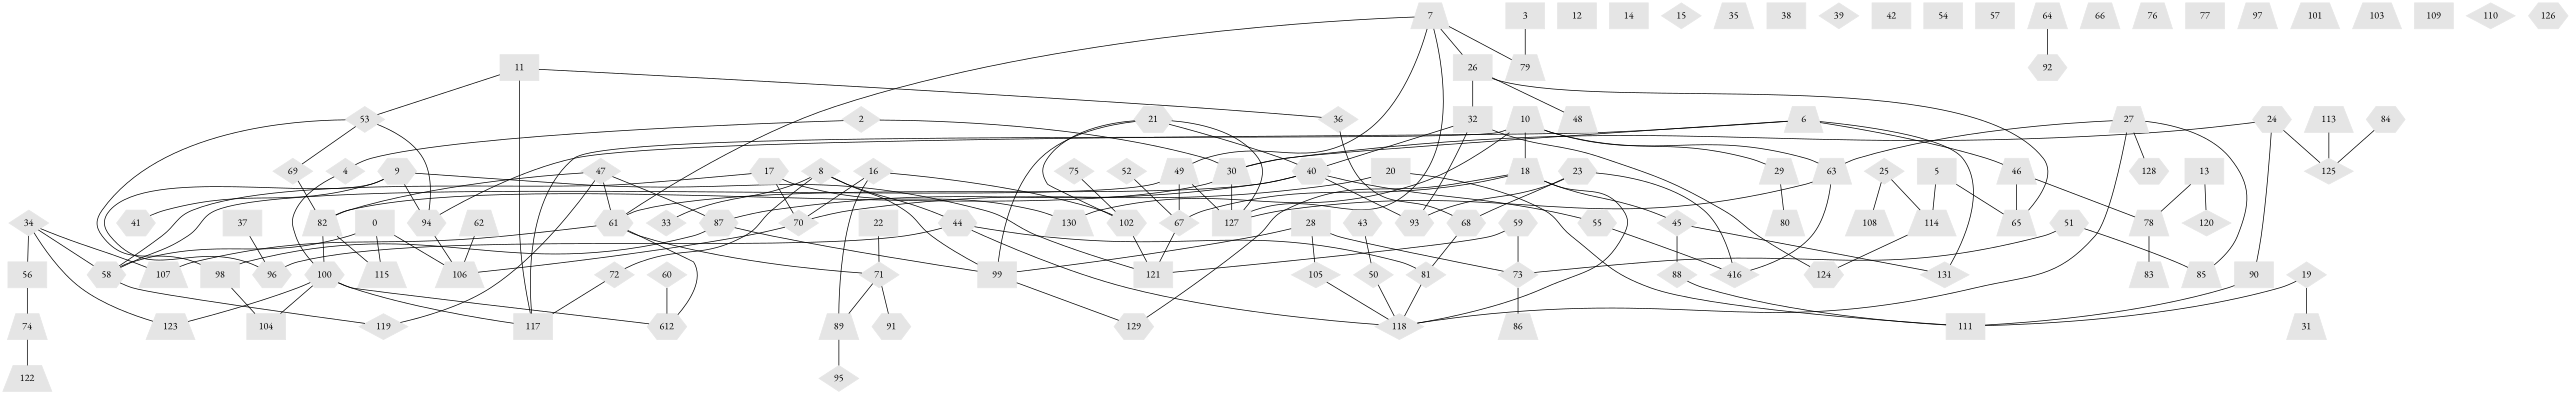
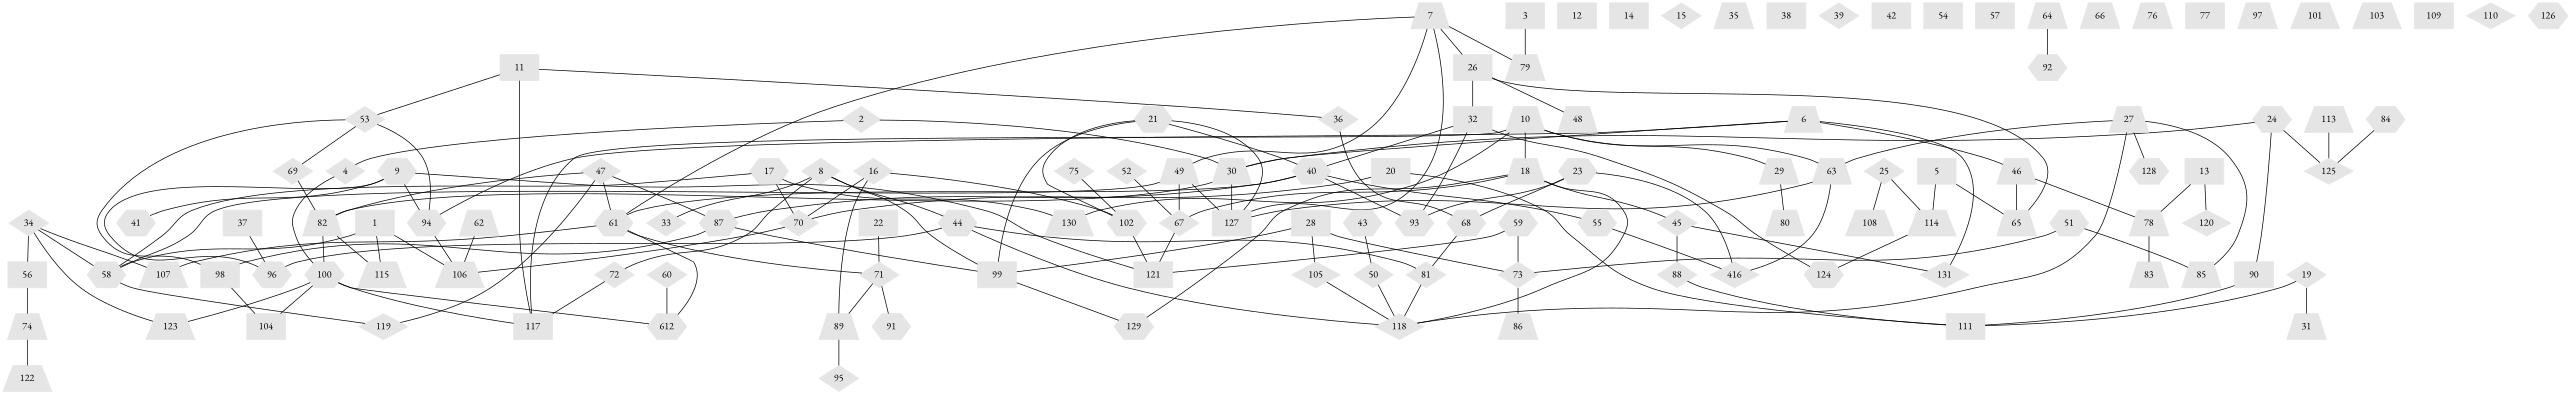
node "0": label "0" -> "1"
